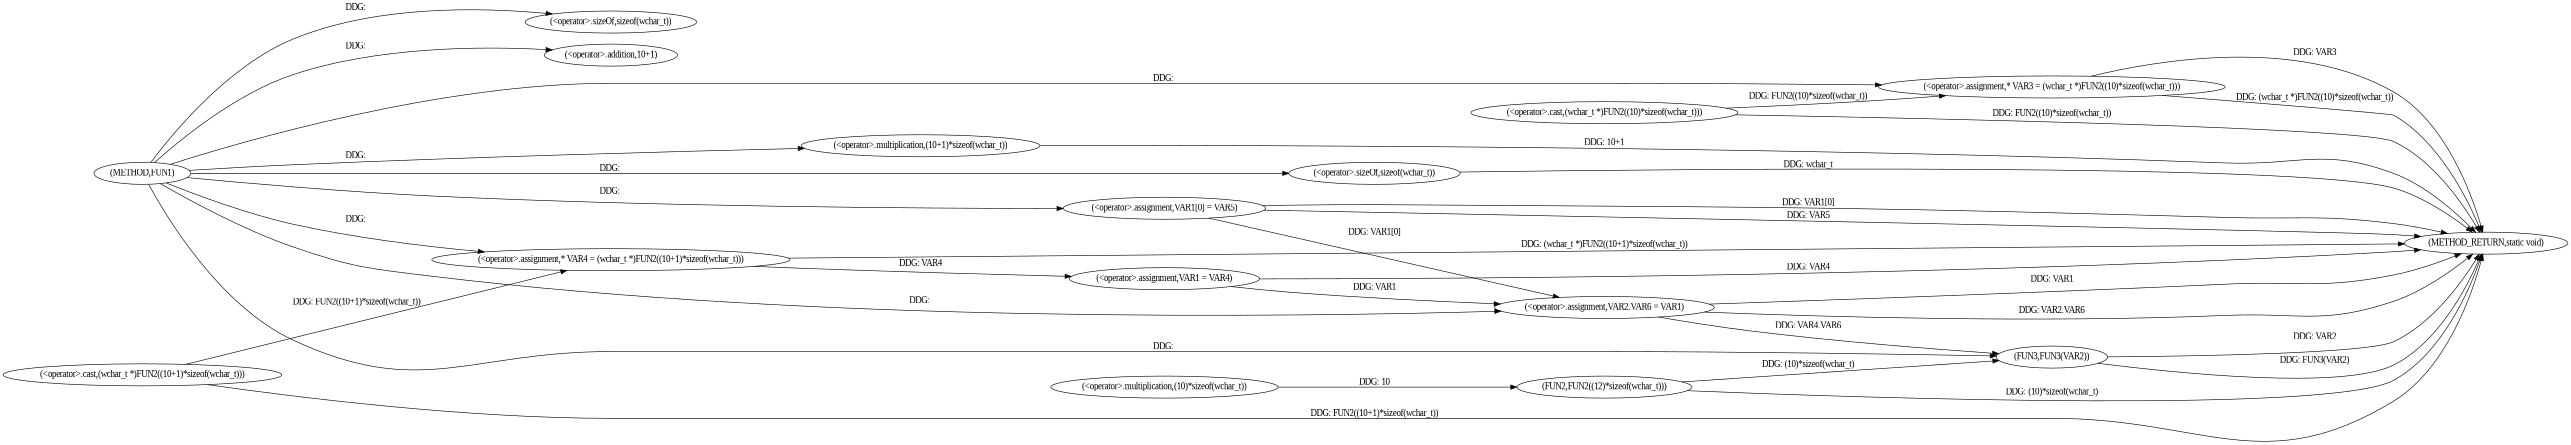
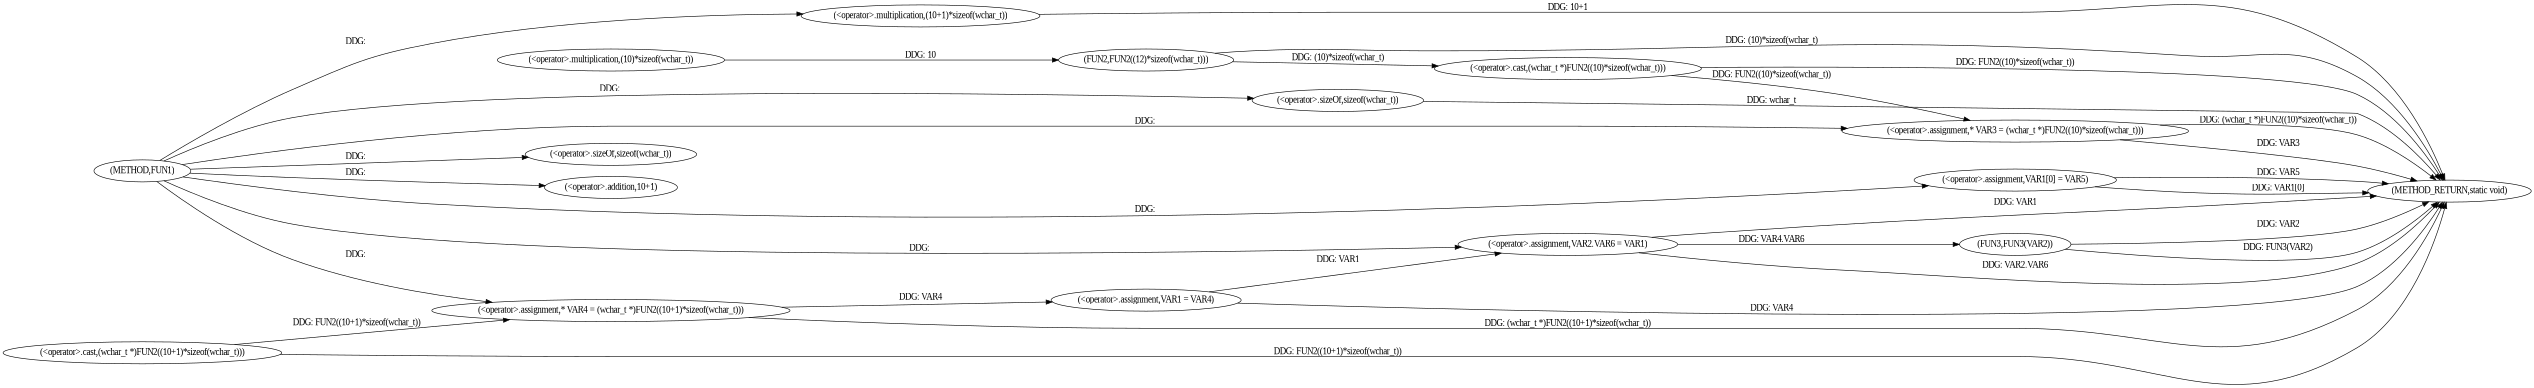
edge "(<operator>.assignment,VAR1[0] = VAR5)" -> "(<operator>.assignment,VAR2.VAR6 = VAR1)": removed, label "DDG: VAR1[0]"
edge "(METHOD,FUN1)" -> "(FUN3,FUN3(VAR2))": removed, label "DDG:"
edge "(FUN2,FUN2((12)*sizeof(wchar_t)))" -> "(FUN3,FUN3(VAR2))": now "(FUN2,FUN2((12)*sizeof(wchar_t)))" -> "(<operator>.cast,(wchar_t *)FUN2((10)*sizeof(wchar_t)))"
